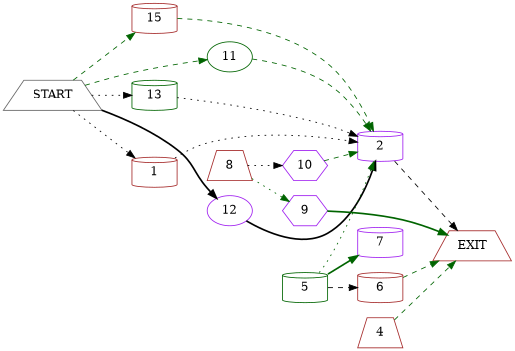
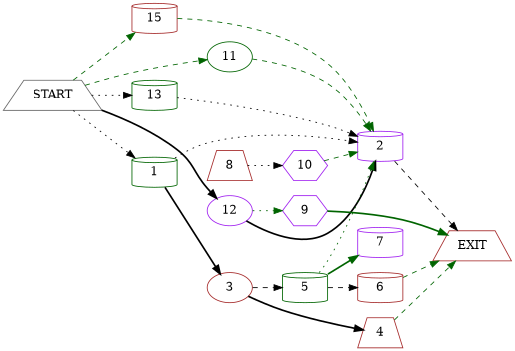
node "1": color brown -> darkgreen
edge "8" -> "9": now "12" -> "9"
node "3": added
